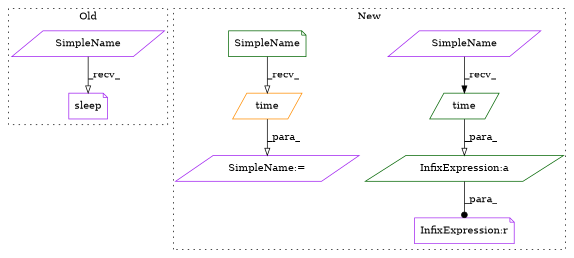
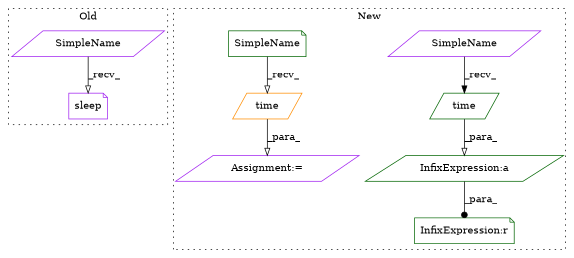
node "SimpleName:=": label "SimpleName:=" -> "Assignment:="
node "InfixExpression:r": color purple -> darkgreen
